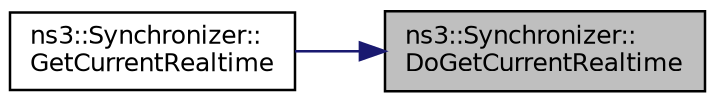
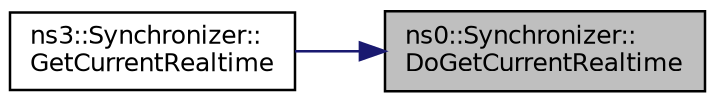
node "ns3::Synchronizer:: DoGetCurrentRealtime": label "ns3::Synchronizer:: DoGetCurrentRealtime" -> "ns0::Synchronizer:: DoGetCurrentRealtime"
